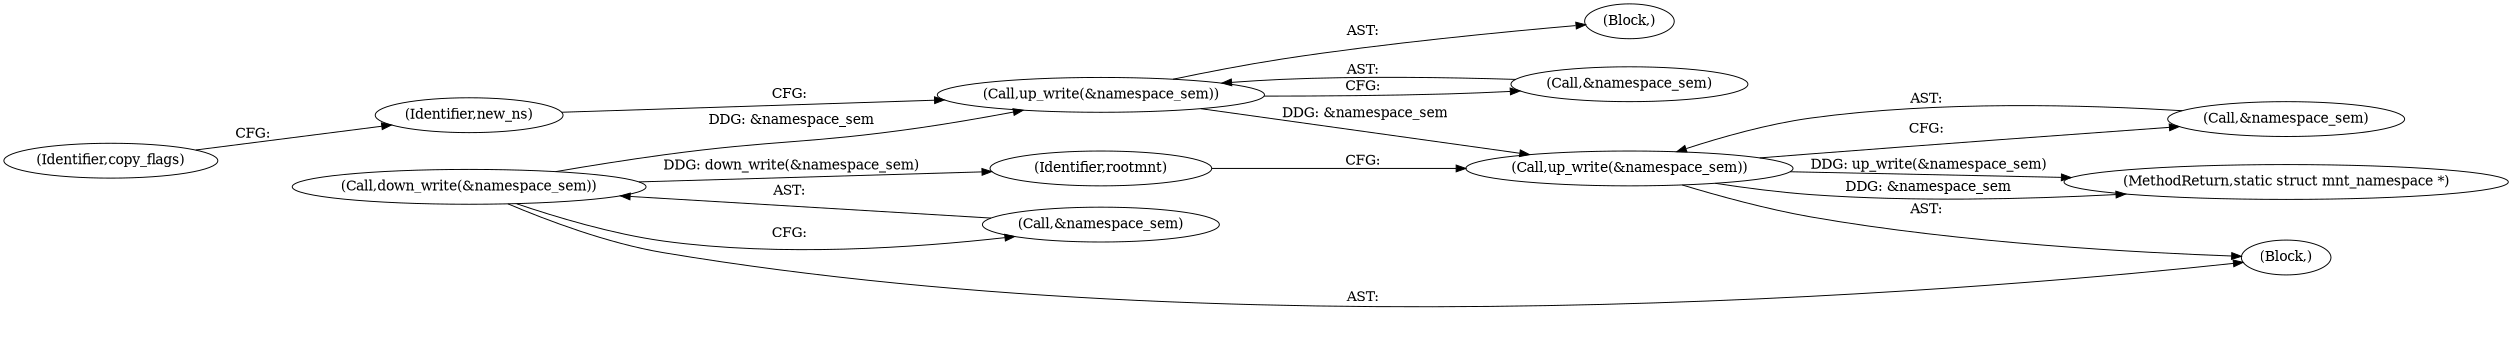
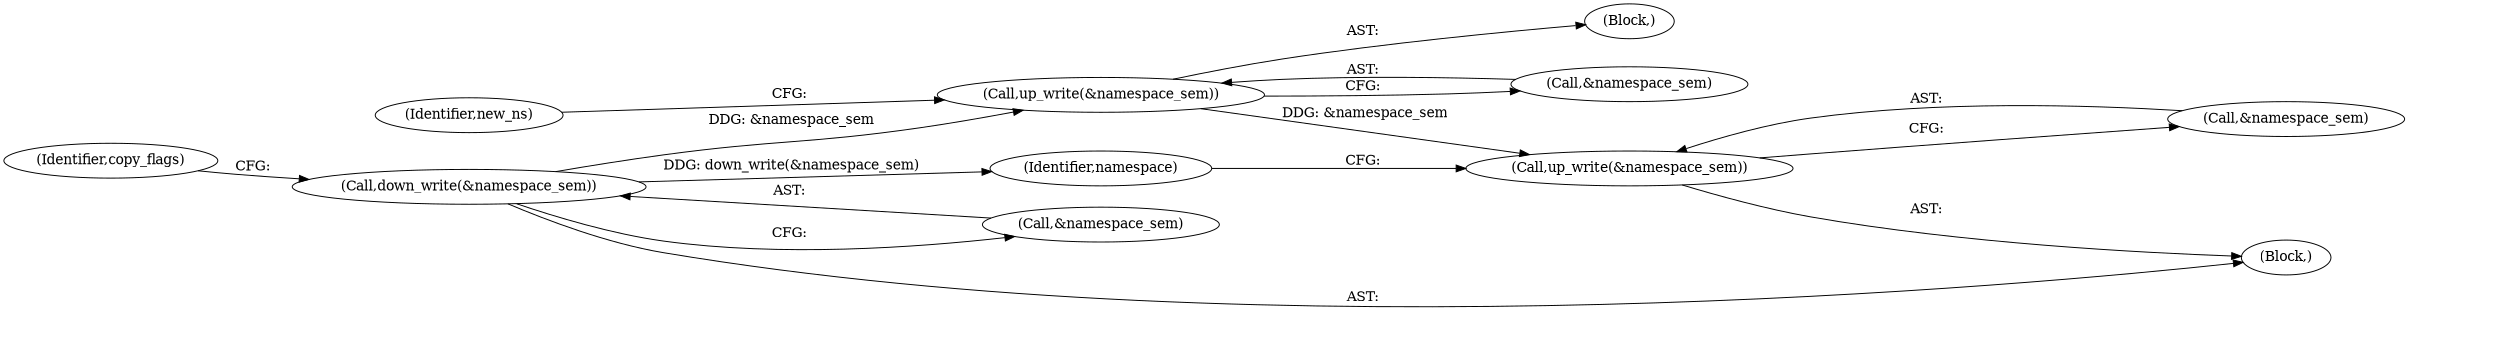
edge "(Identifier,copy_flags)" -> "(Identifier,new_ns)": now "(Identifier,copy_flags)" -> "(Call,down_write(&namespace_sem))"
node "(Identifier,rootmnt)": label "(Identifier,rootmnt)" -> "(Identifier,namespace)"
node "(MethodReturn,static struct mnt_namespace *)": removed
